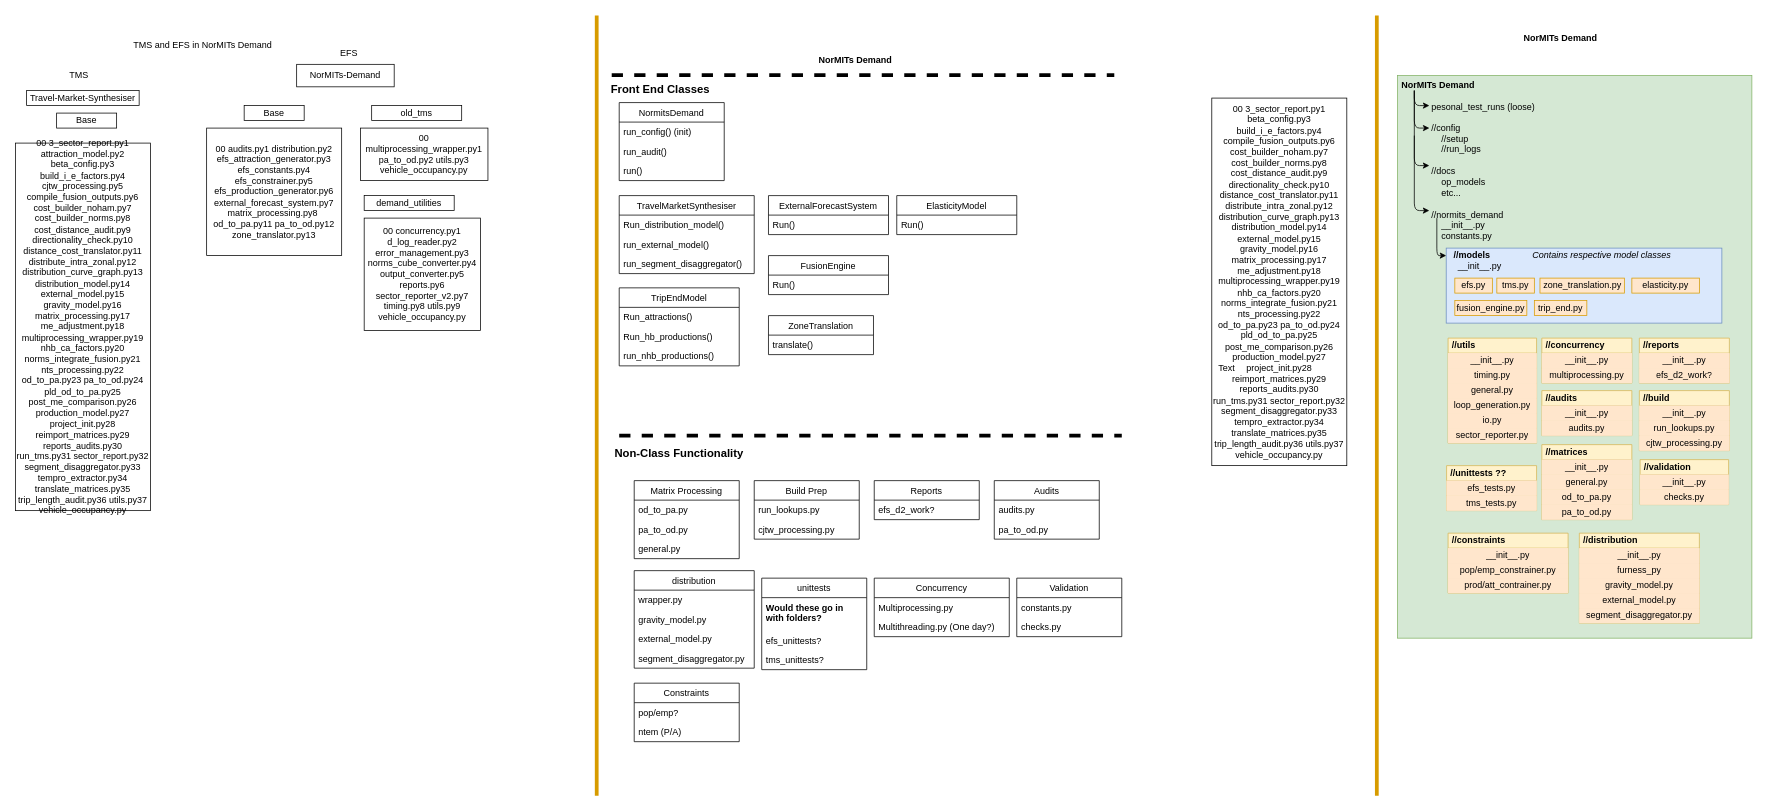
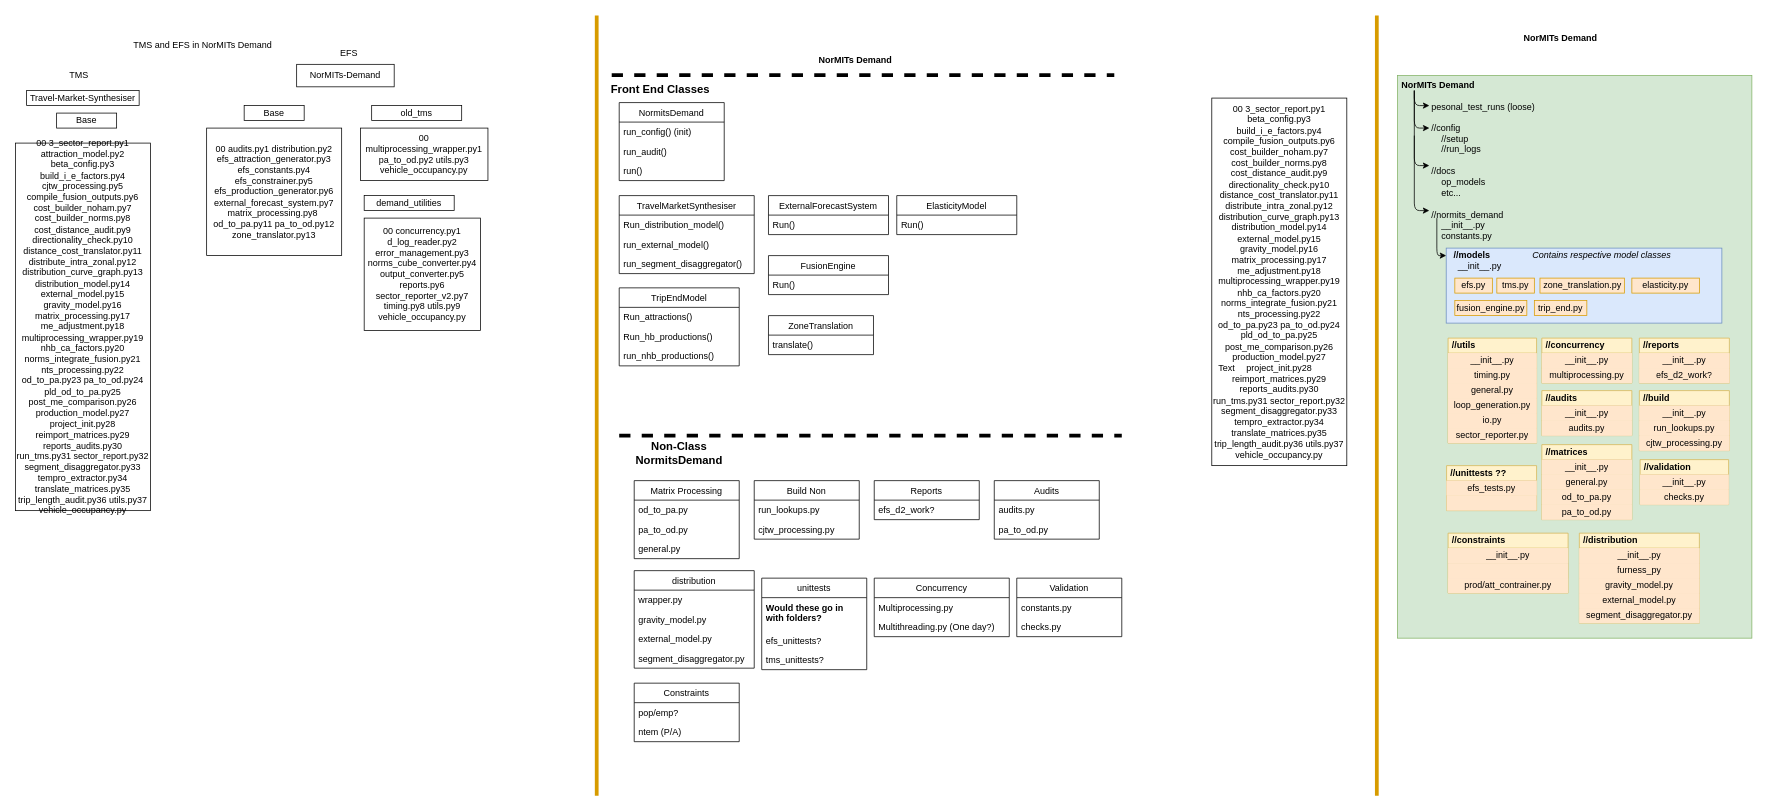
node "Non-Class Functionality": label "Non-Class Functionality" -> "Non-Class NormitsDemand"
node "Build Prep": label "Build Prep" -> "Build Non"
node "tms_tests.py": removed
node "pop/emp_constrainer.py": removed
